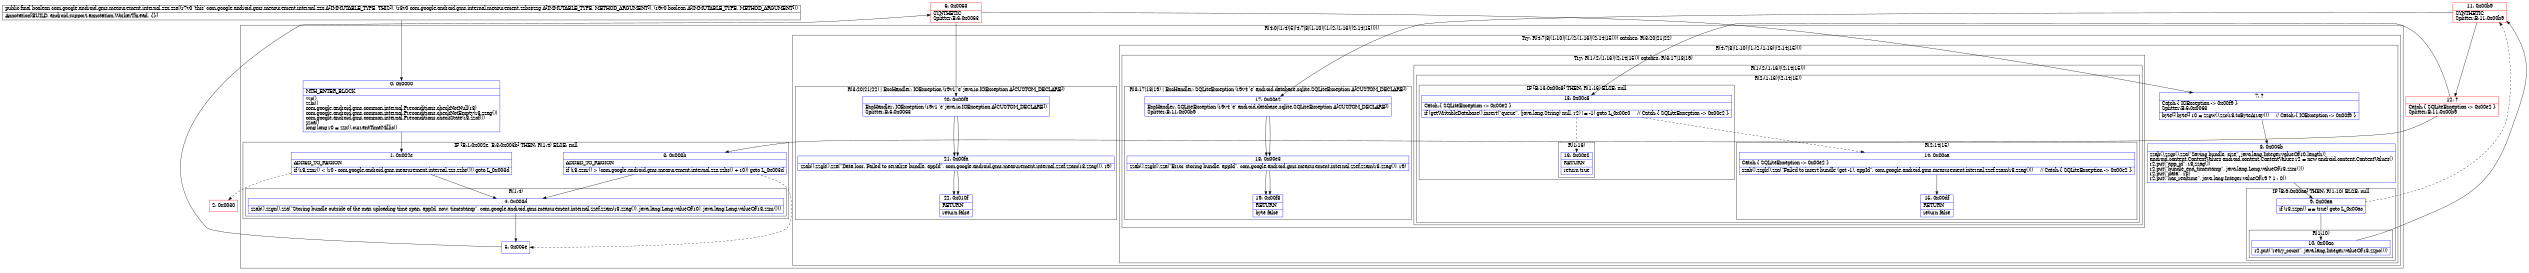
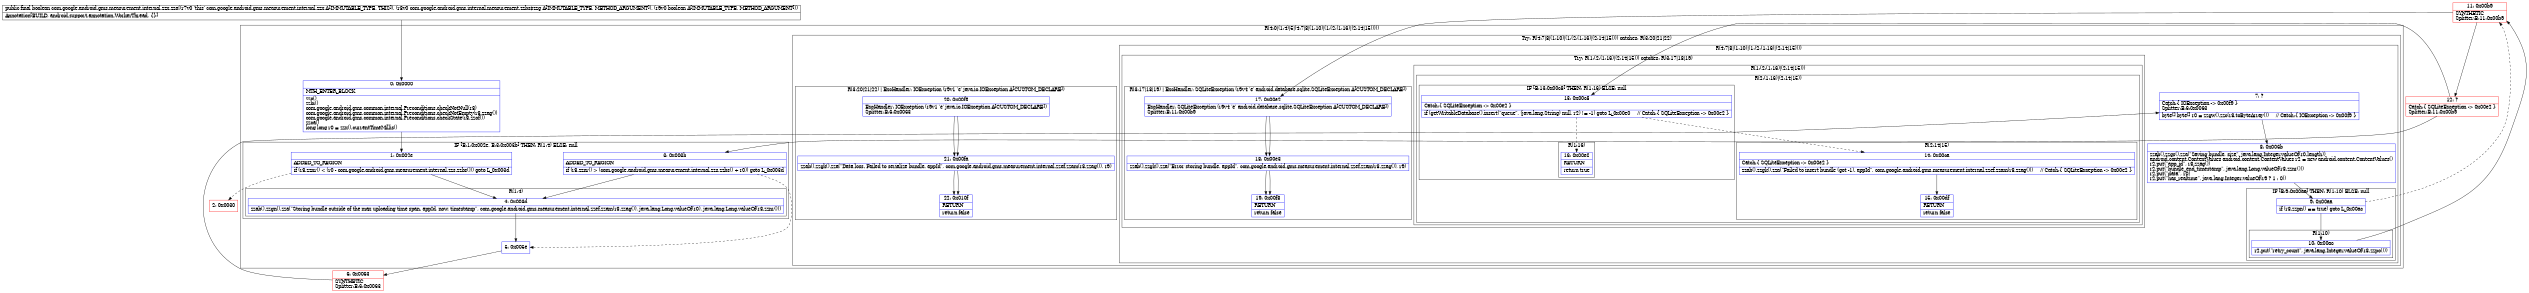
edge "6: 0x0063" -> "20: 0x00f9": removed
node "19: 0x00f8": text "byte false" -> "return false"
